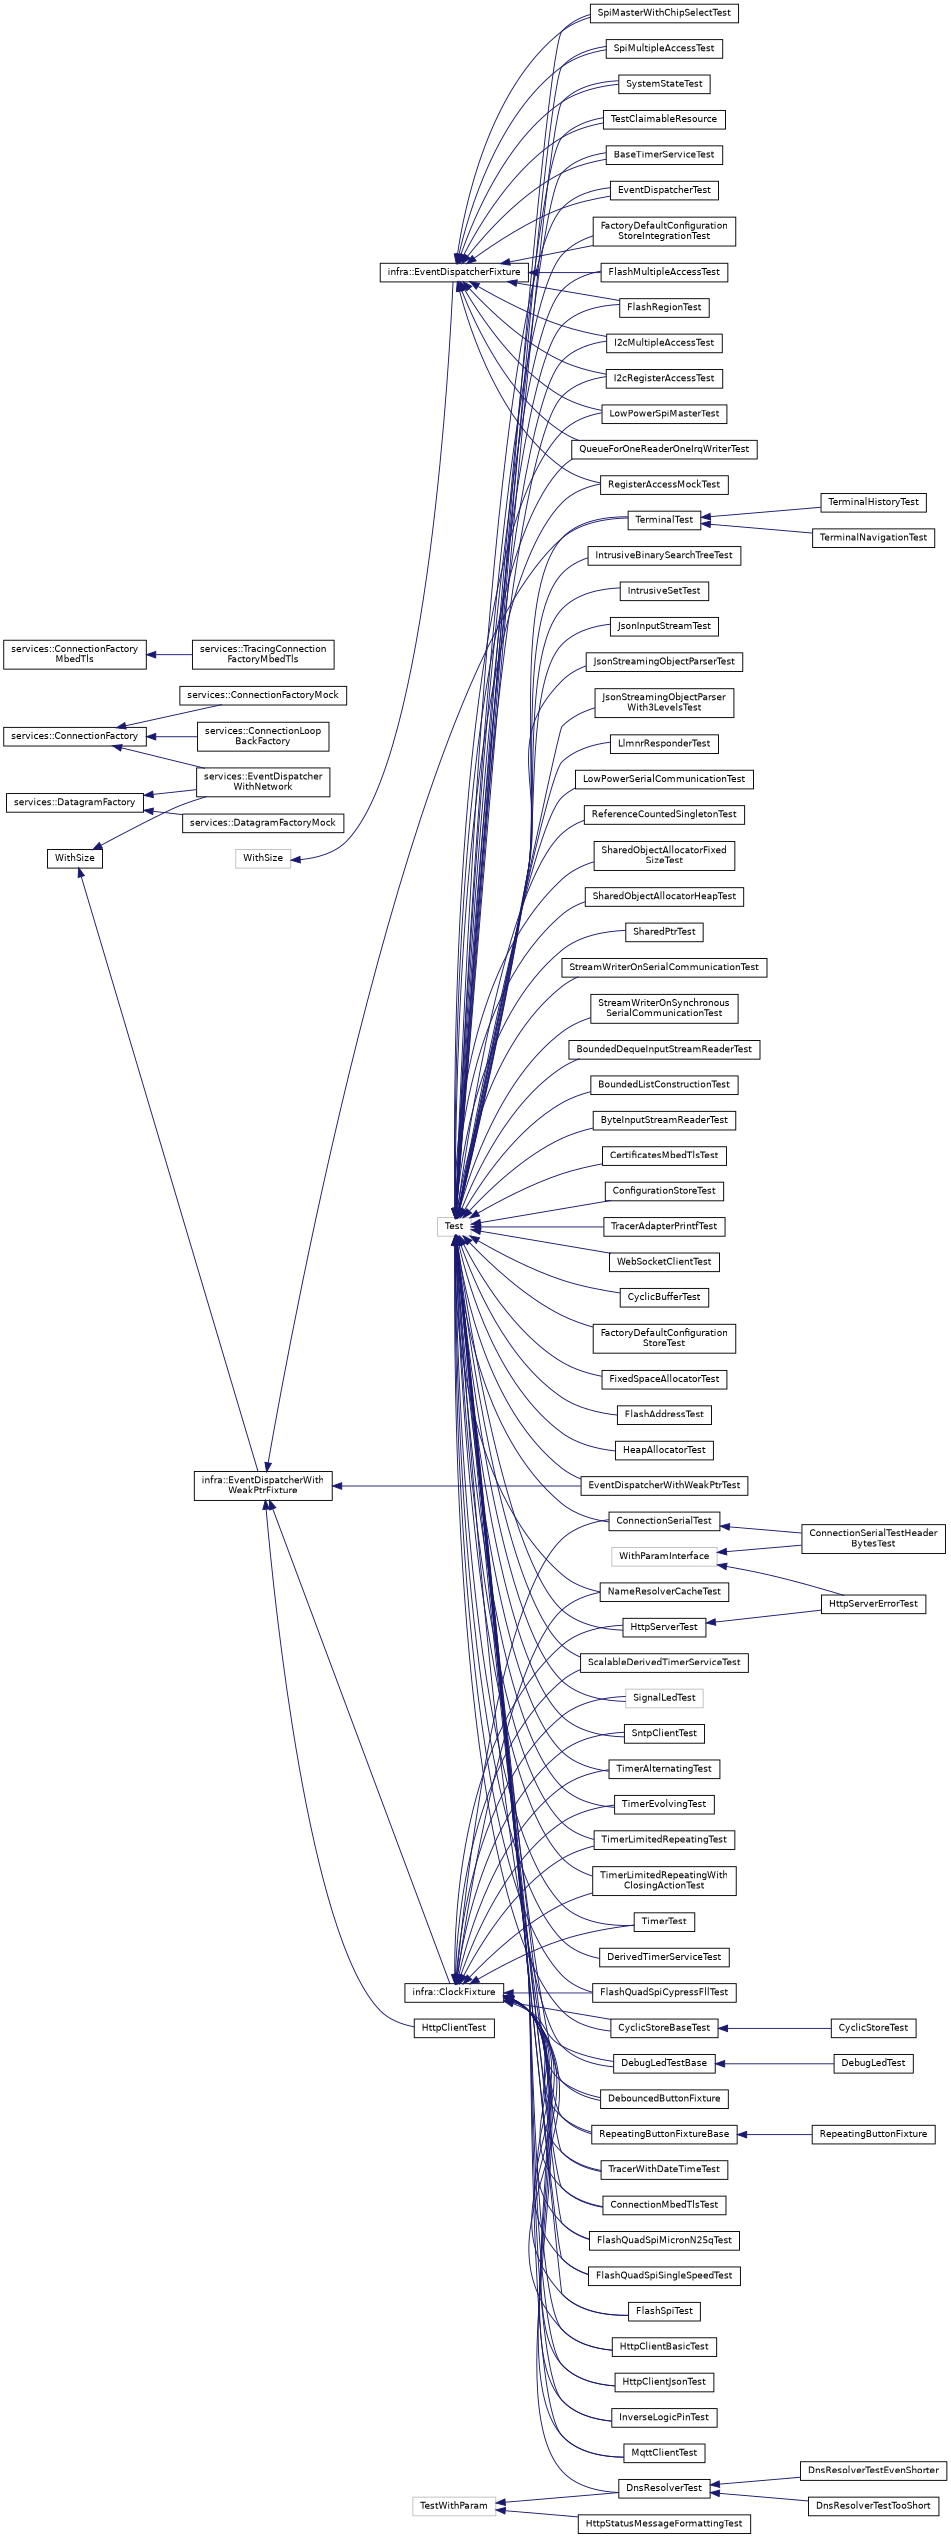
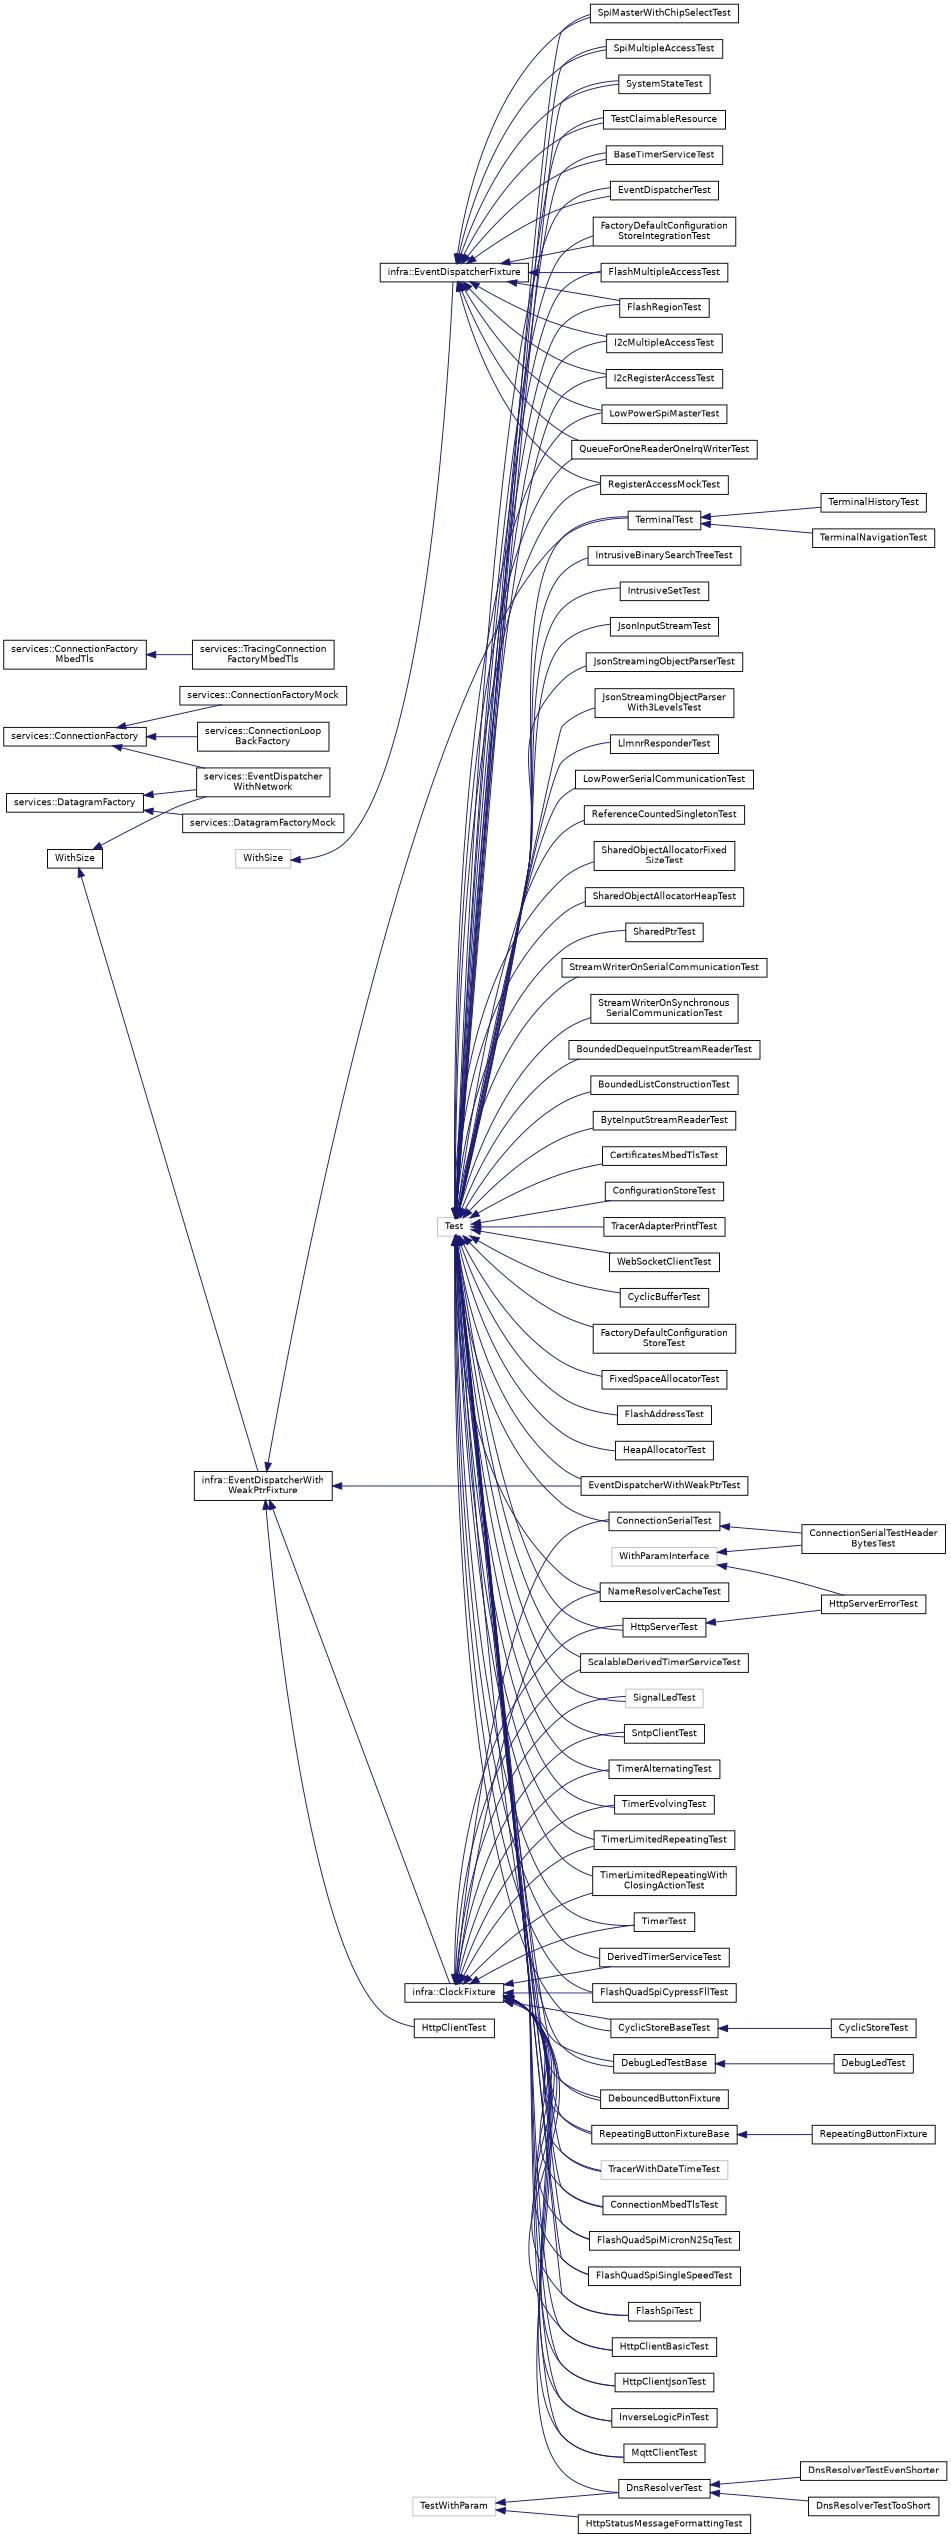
edge "DerivedTimerServiceTest" -> "infra::ClockFixture": added
node "TracerWithDateTimeTest": color black -> grey75
